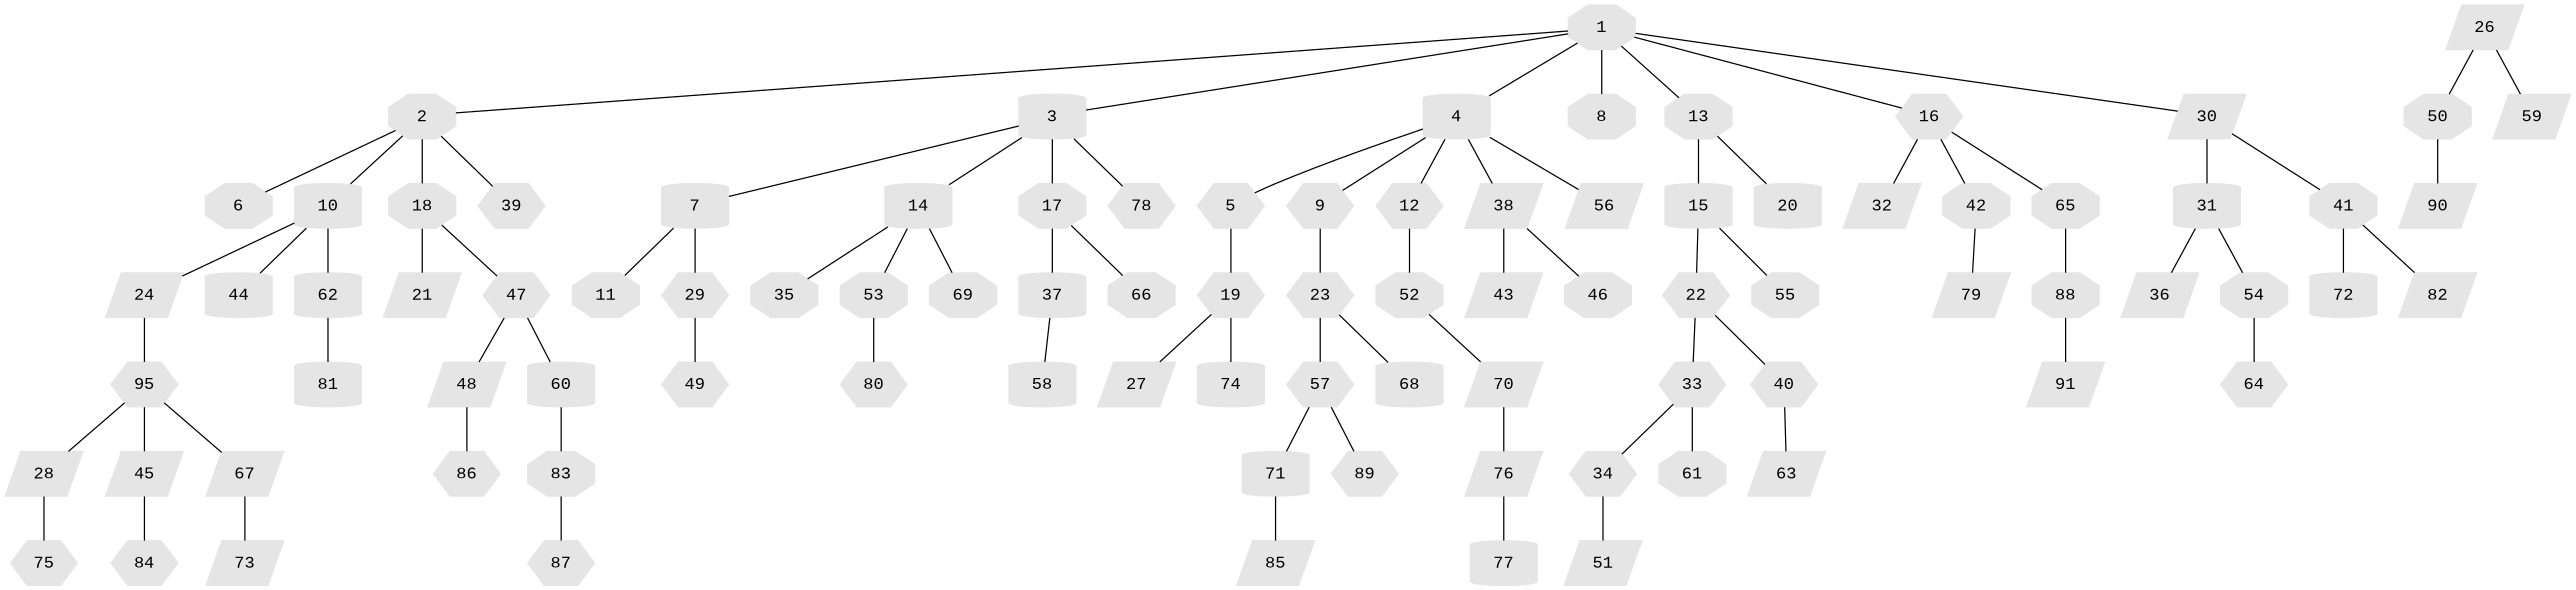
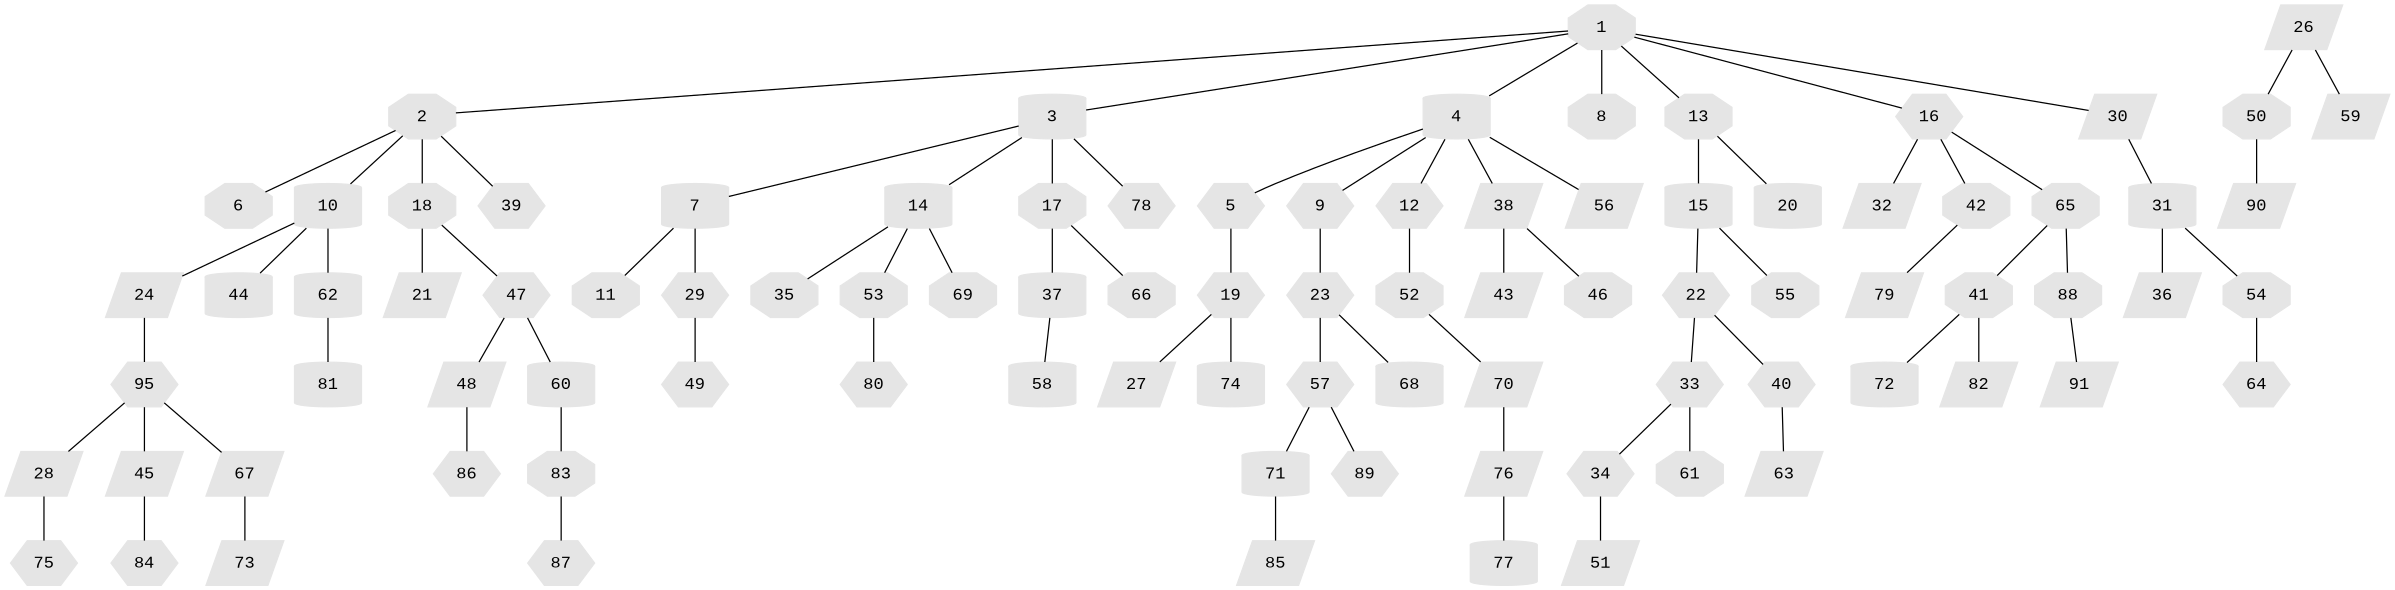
edge "30" -- "41": now "65" -- "41"
